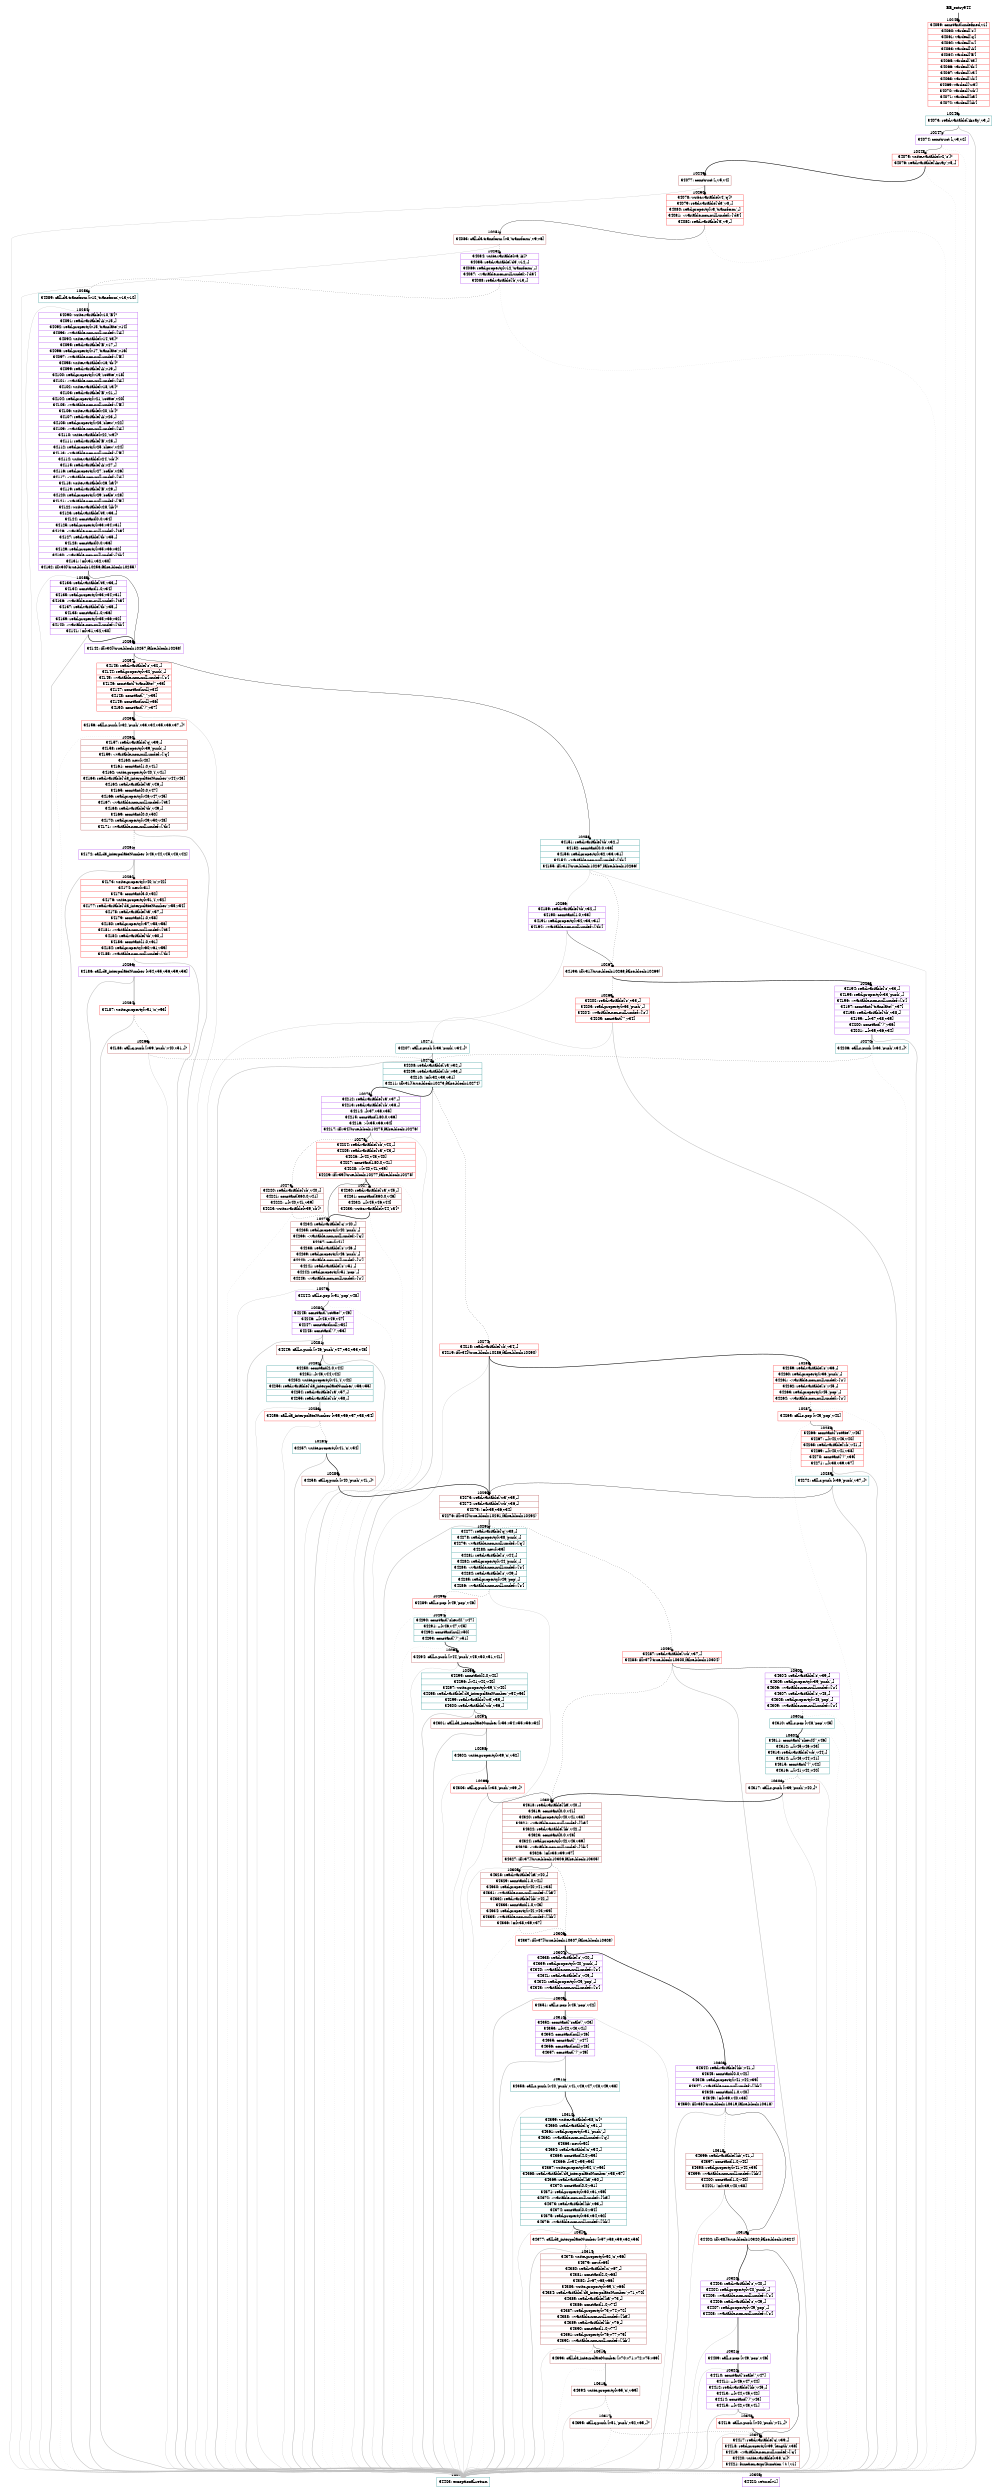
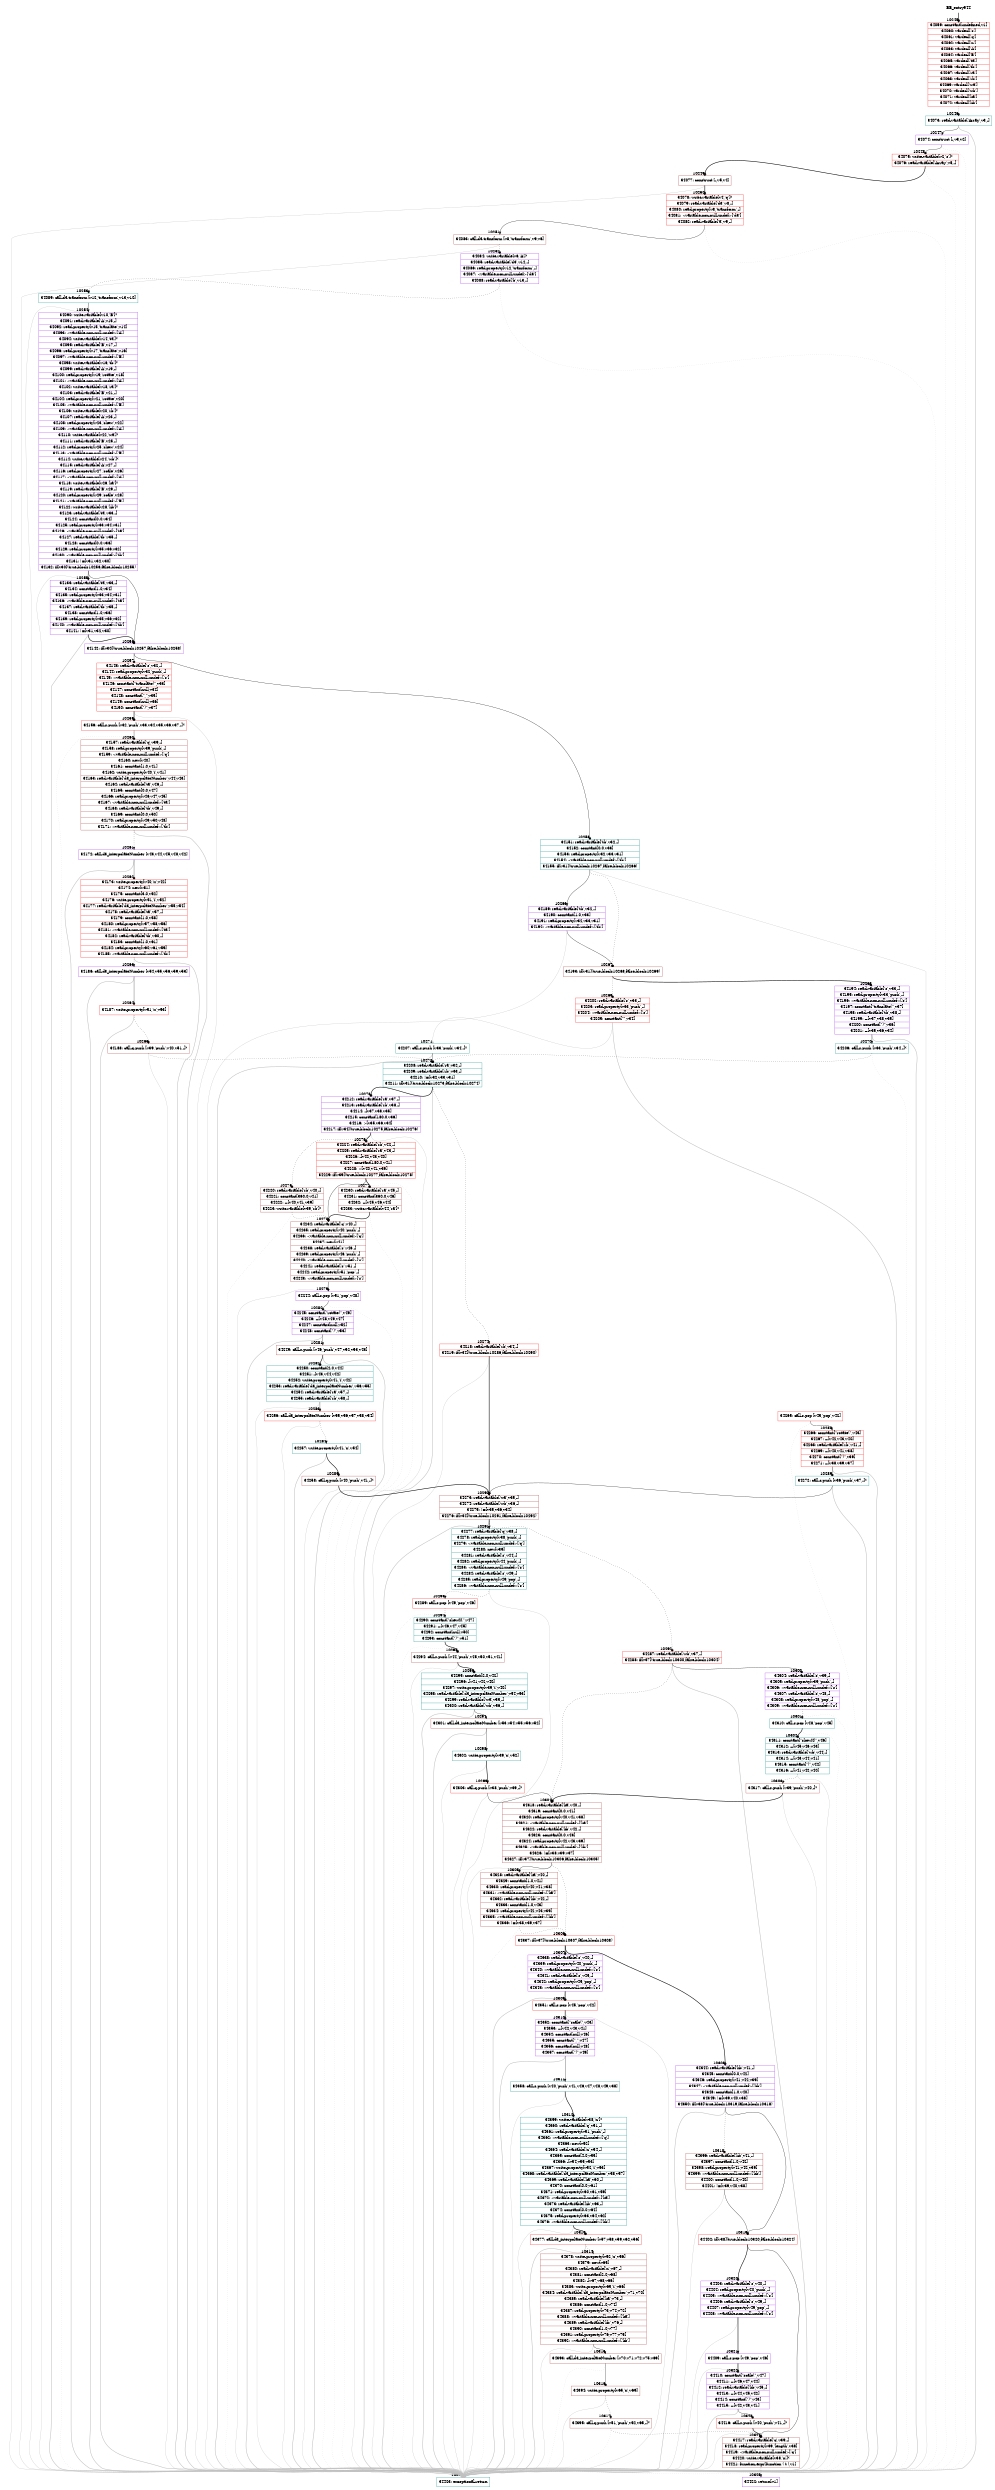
edge "34151: read-variable['tb',v32,-]" -> "34189: read-variable['tb',v32,-]": color gray -> black
edge "34212: read-variable['ra',v37,-]" -> "34224: read-variable['rb',v42,-]": style solid -> bold
node "34259: read-variable['s',v36,-]": removed
